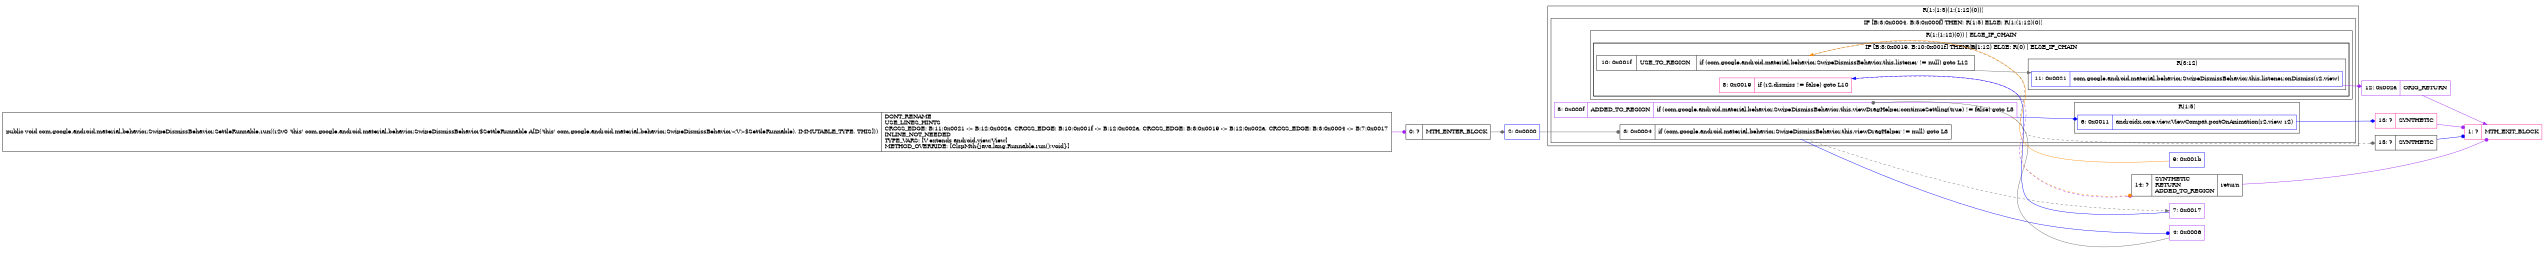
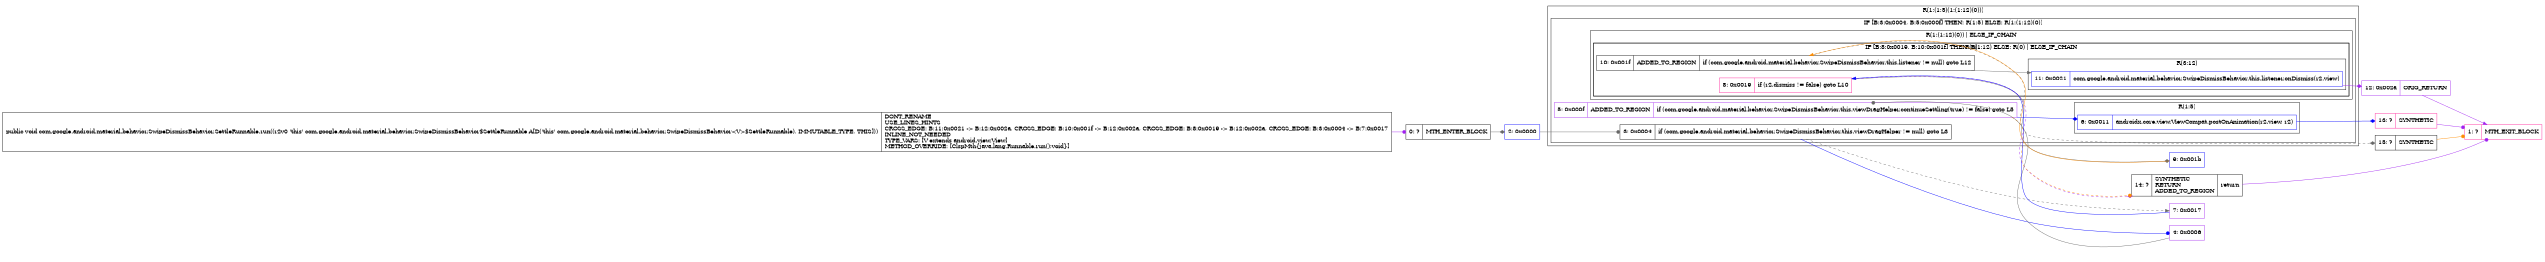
node "10: 0x001f": text "USE_TO_REGION" -> "ADDED_TO_REGION"
edge "8: 0x0019" -> "9: 0x001b": added
edge "15: ?" -> "1: ?": color blue -> darkorange
